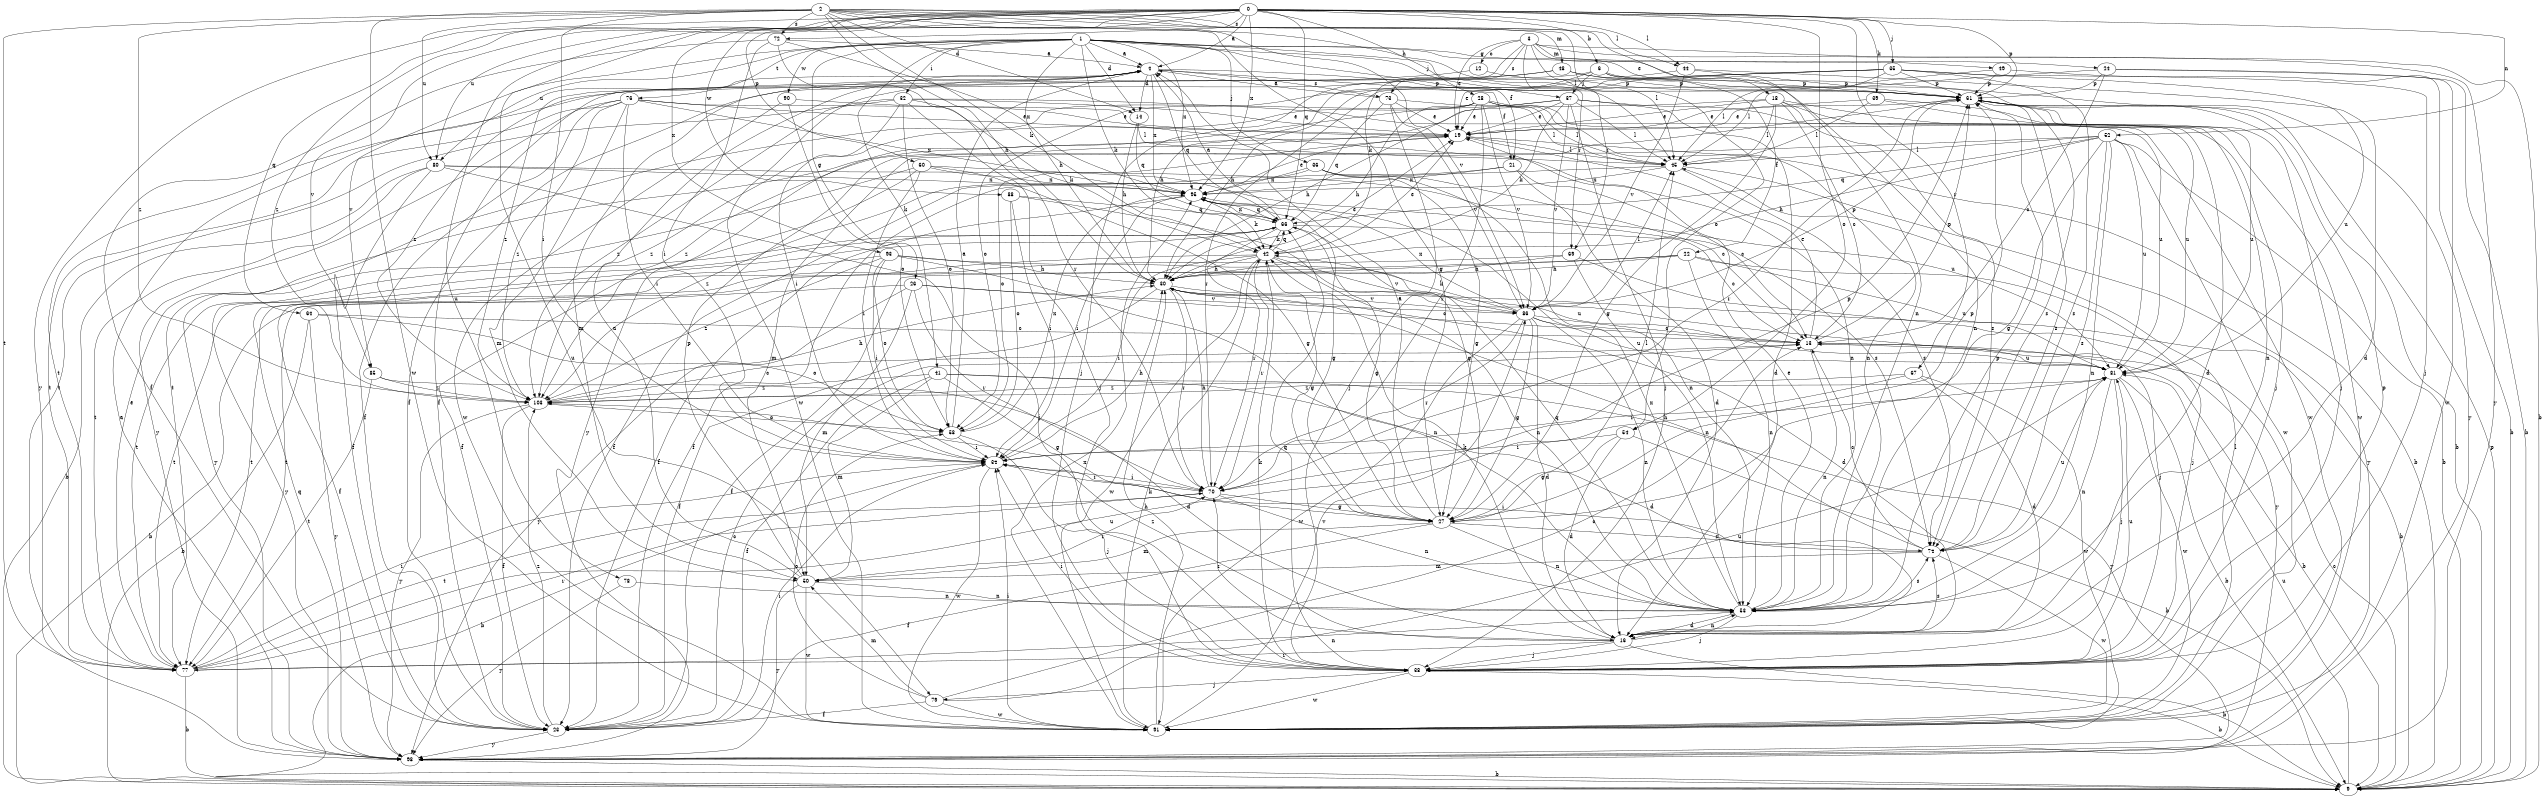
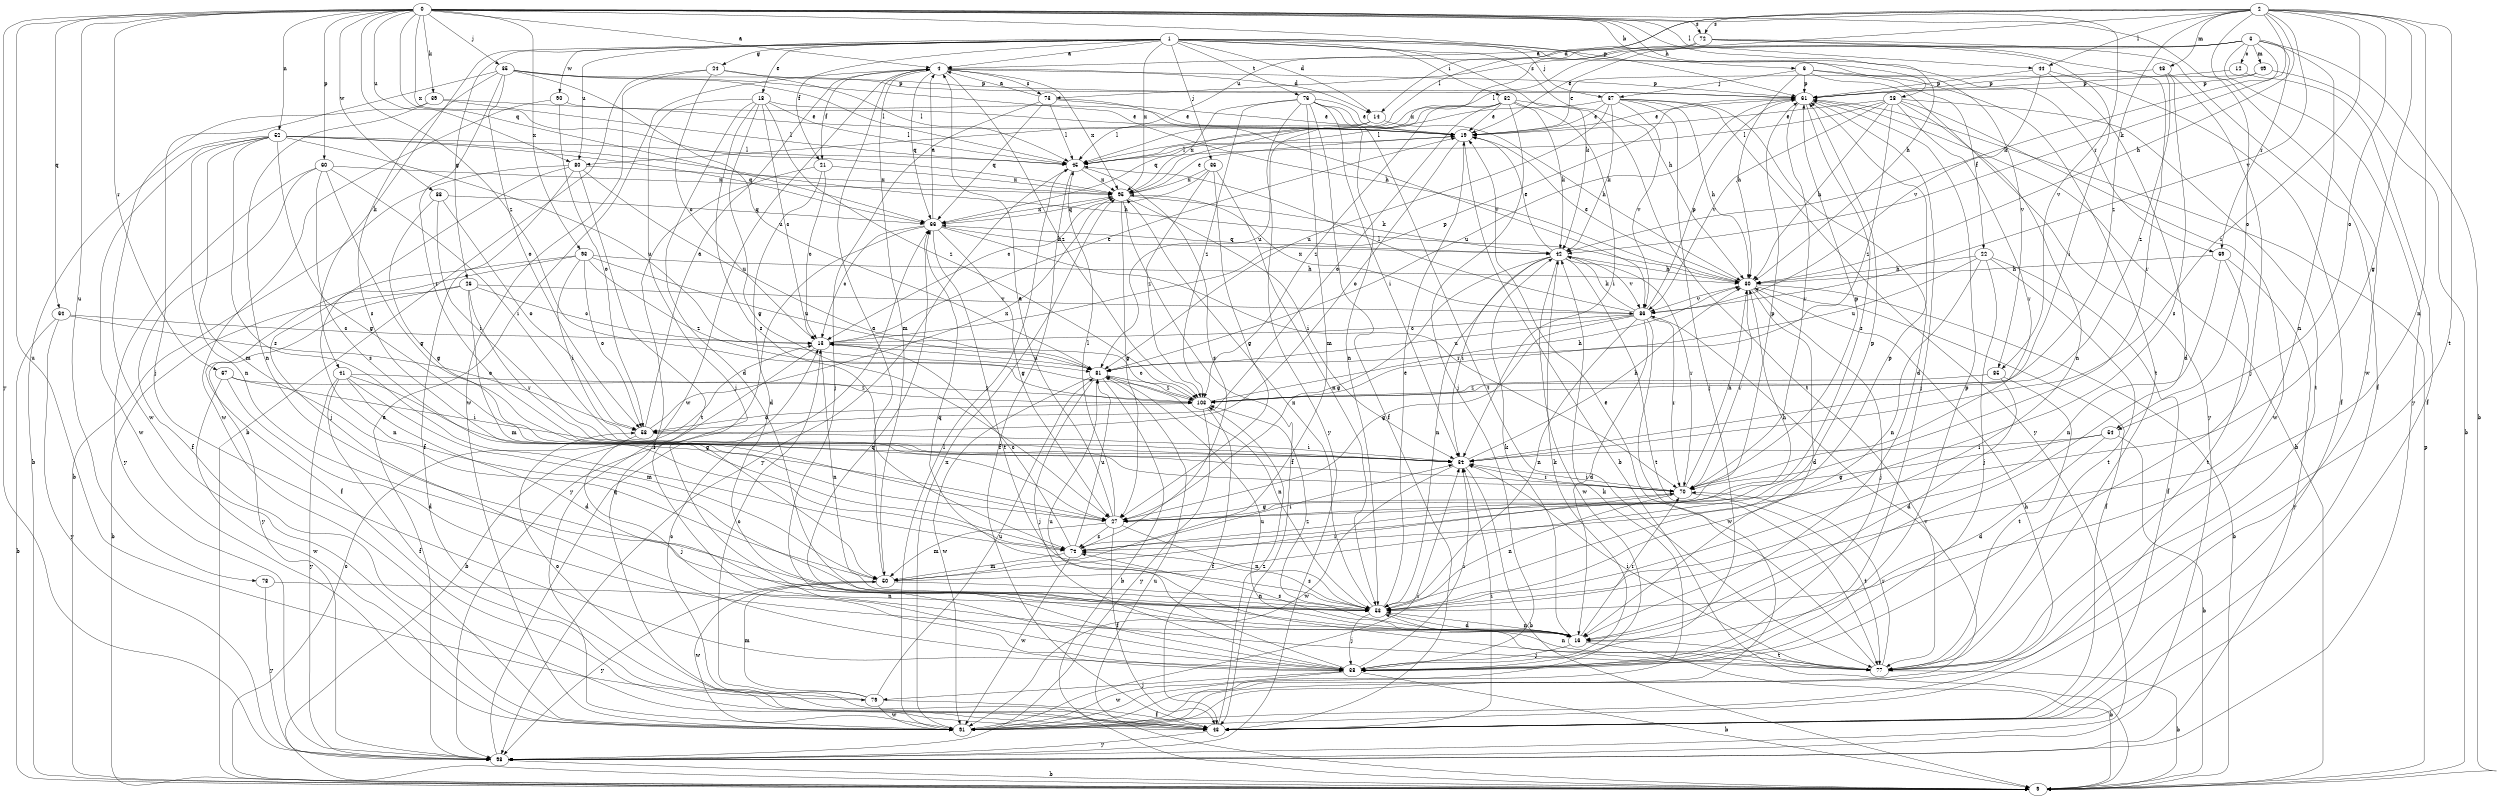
edge "0" -> "30": added, label "h"
edge "16" -> "77": label "r" -> "t"
node "23": label "23" -> "43"
